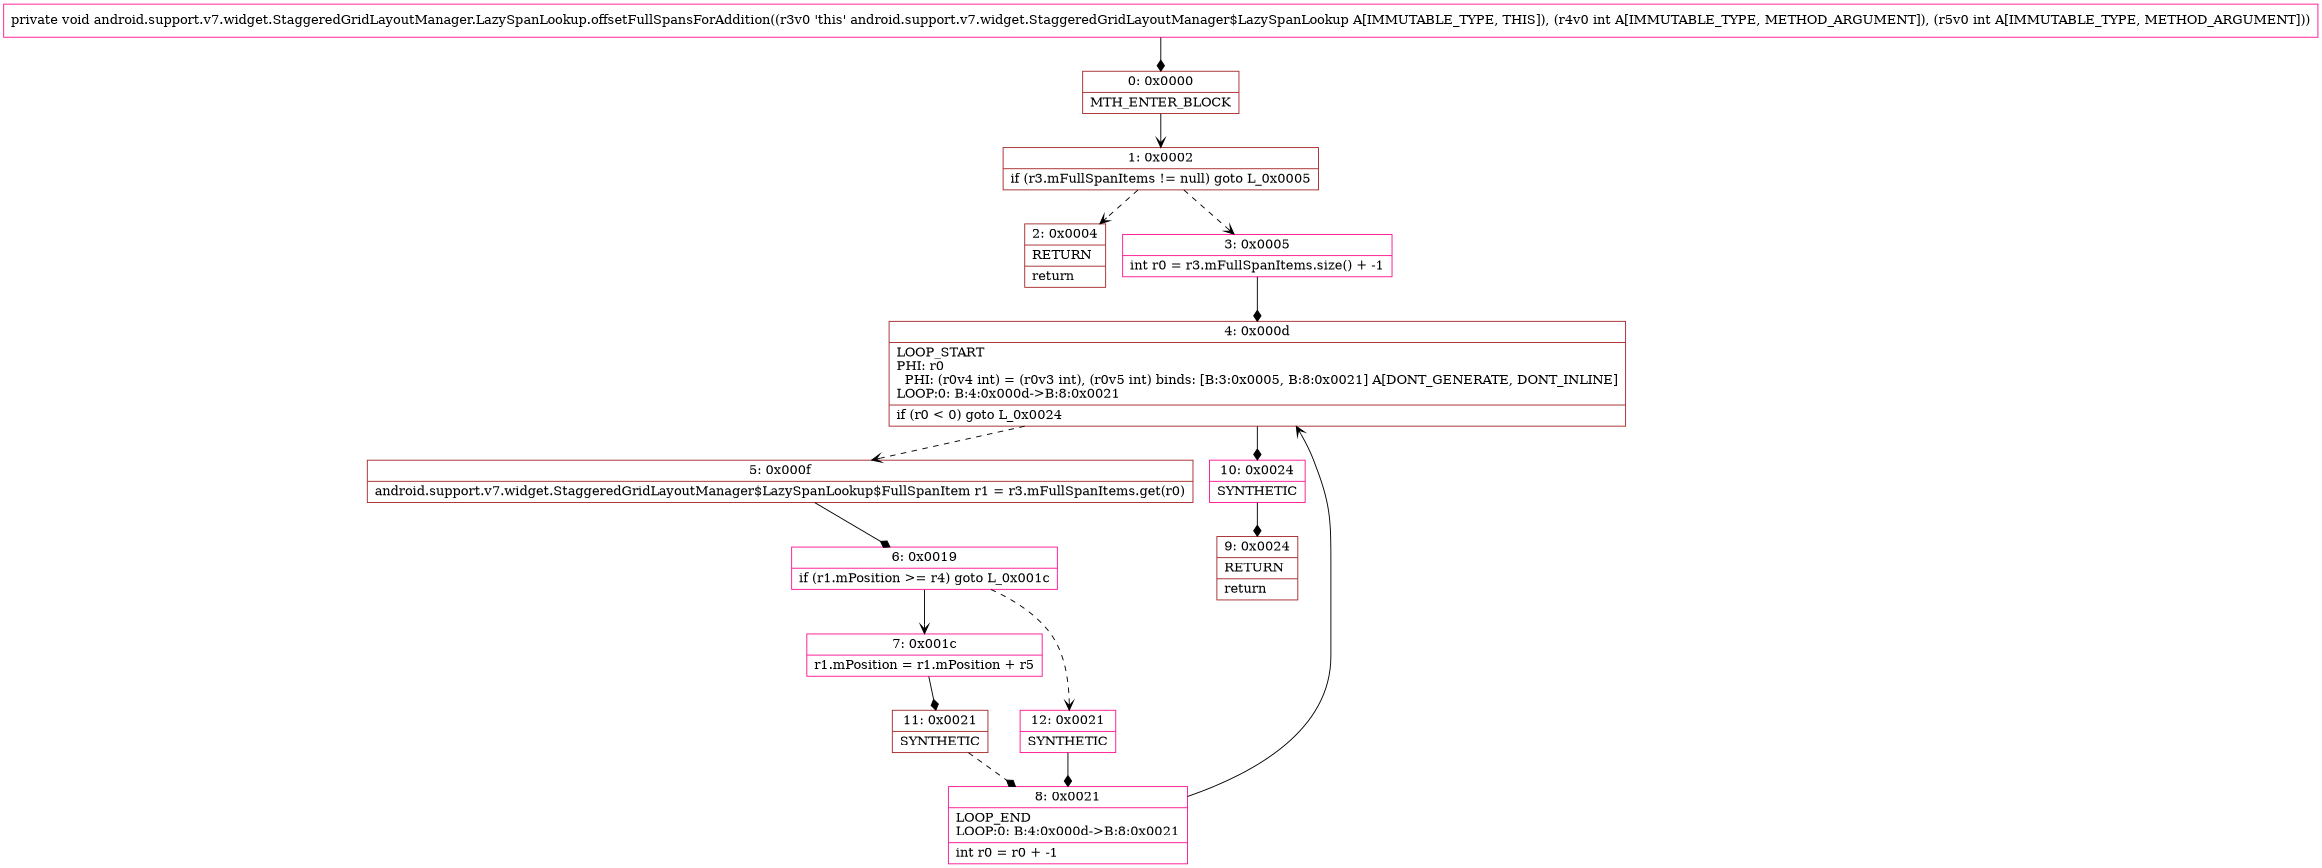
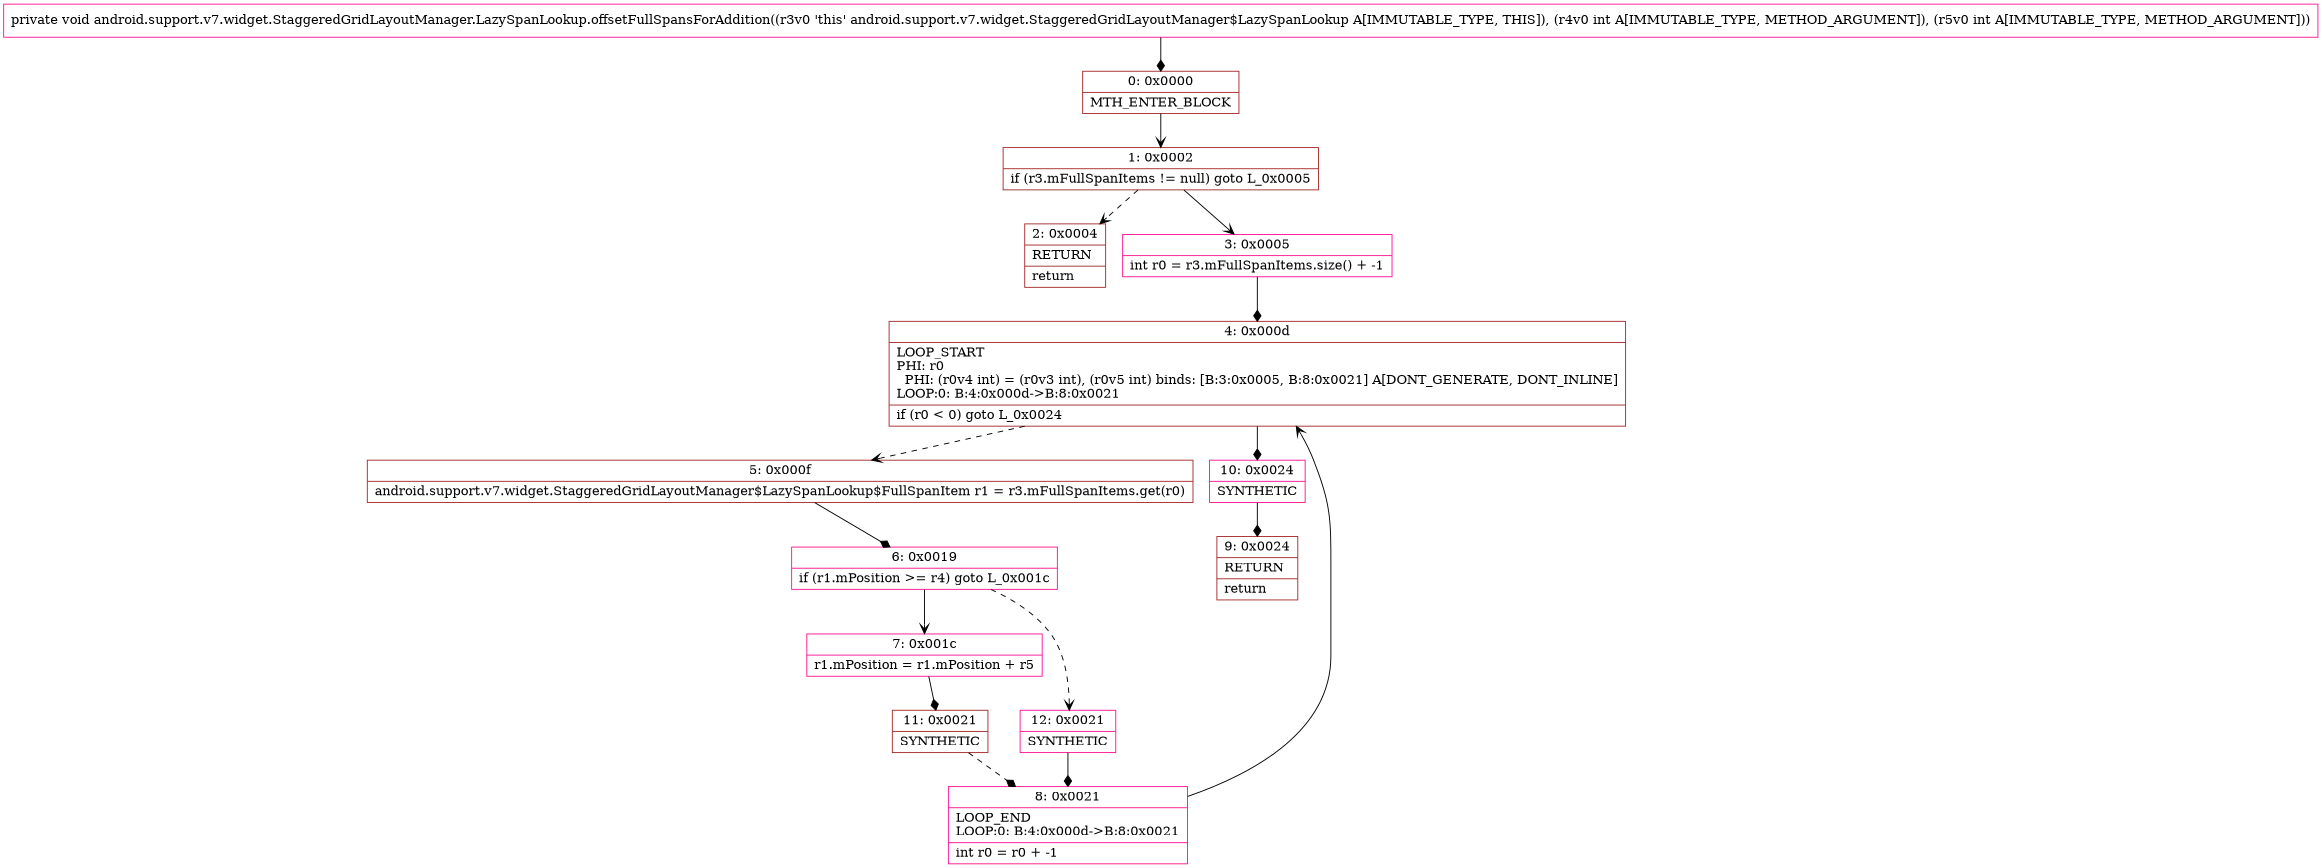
edge "1: 0x0002" -> "3: 0x0005": style dashed -> solid
